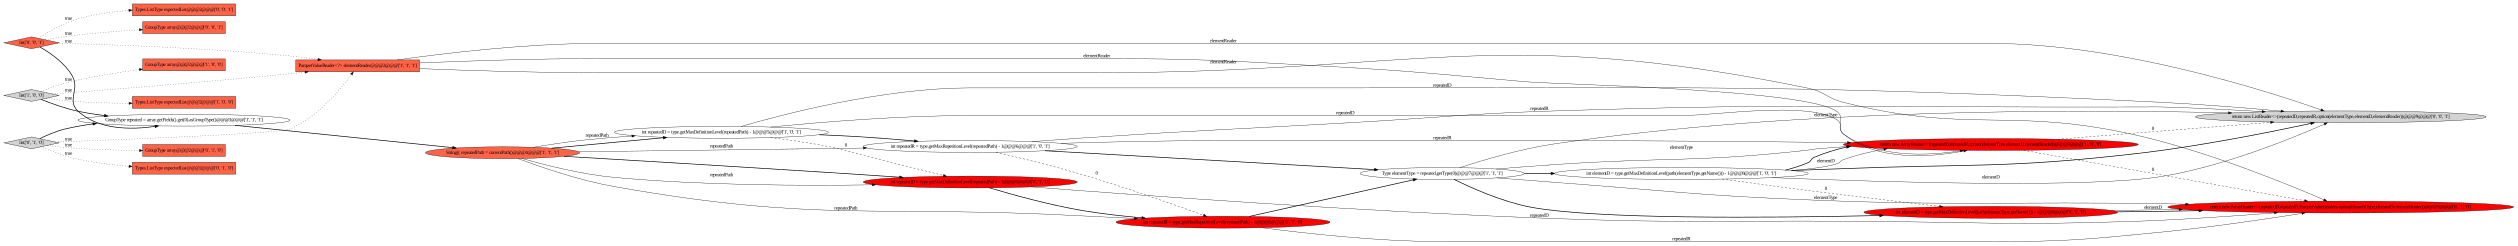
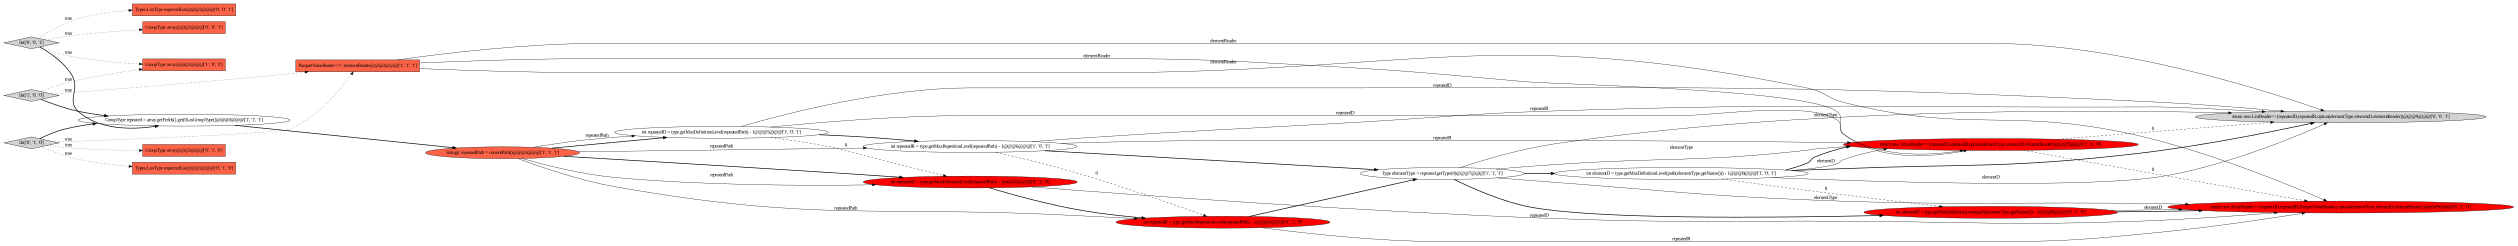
node "list['0', '0', '1']": fillcolor tomato -> lightgray
edge "list['0', '0', '1']" -> "ParquetValueReader<?> elementReader@@@2@@@['1', '1', '1']": now "list['0', '0', '1']" -> "GroupType array@@@2@@@['1', '0', '0']"
node "Types.ListType expectedList@@@2@@@['1', '0', '0']": removed
